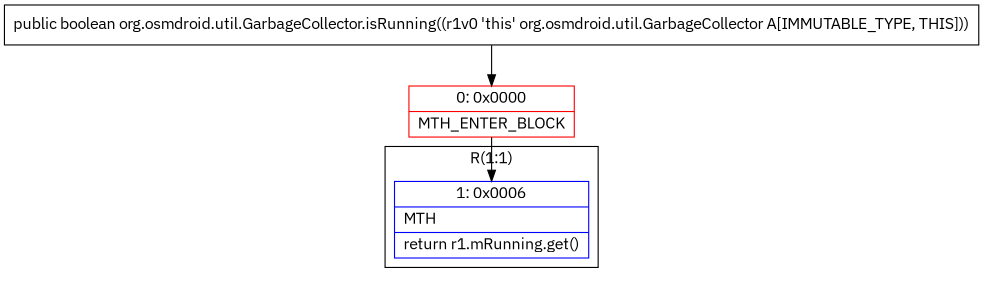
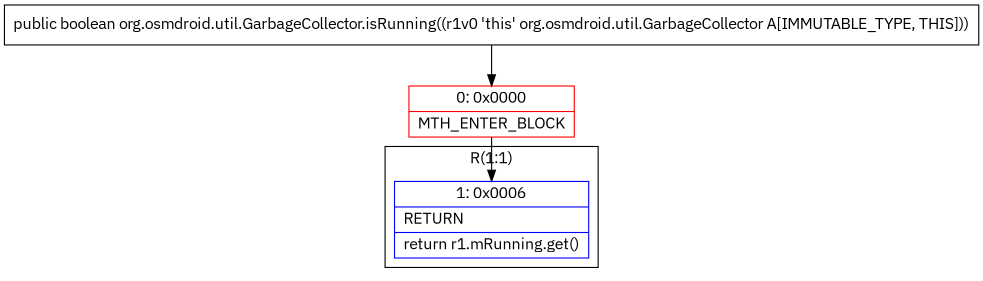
node "1: 0x0006": text "MTH" -> "RETURN"
